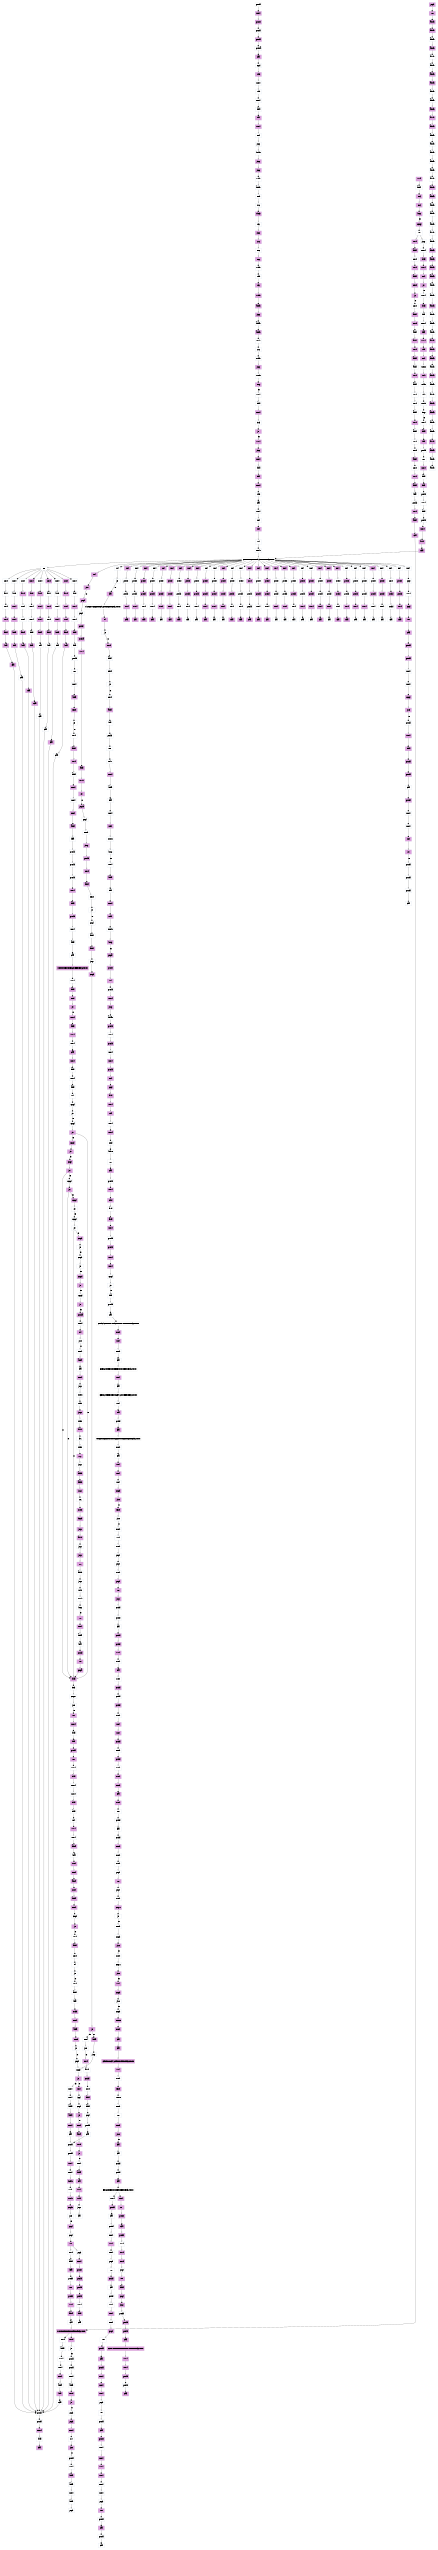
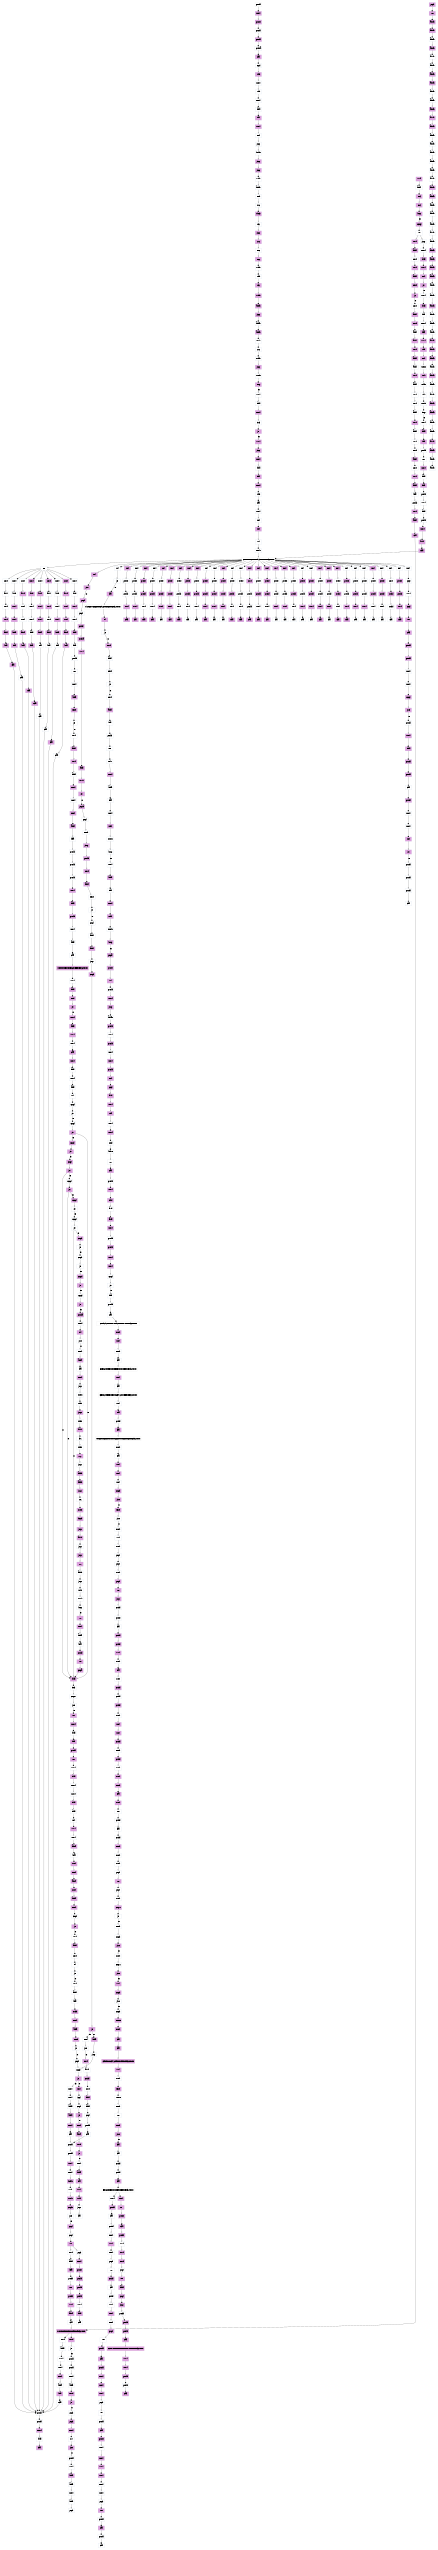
node "GETSYSTEMTIMEASFILETIME-KERNEL32-DLL": label "GETSYSTEMTIMEASFILETIME-KERNEL32-DLL" -> "GETSYSTEMTIMEASFILETIME-DLL32-DLL"
